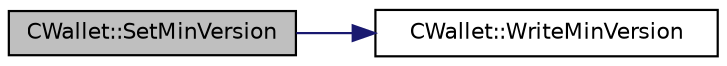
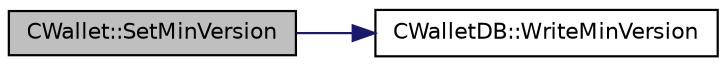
node "CWallet::WriteMinVersion": label "CWallet::WriteMinVersion" -> "CWalletDB::WriteMinVersion"
